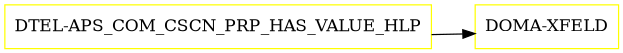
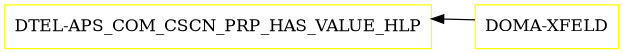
edge "DTEL-APS_COM_CSCN_PRP_HAS_VALUE_HLP" -> "DOMA-XFELD": reversed
